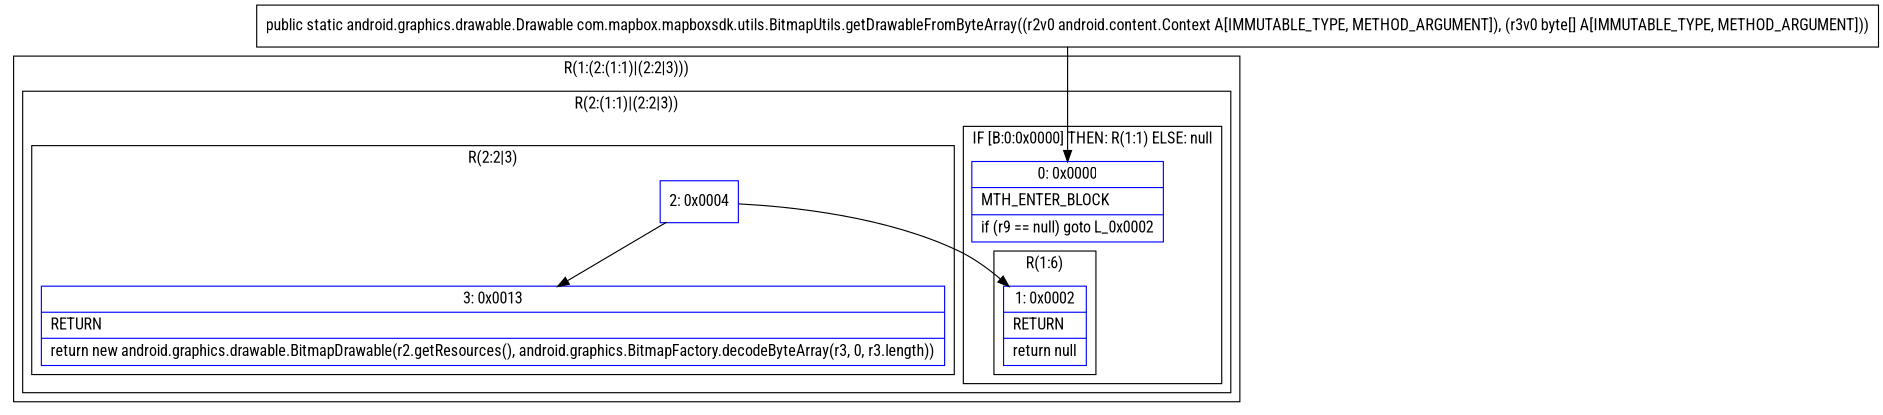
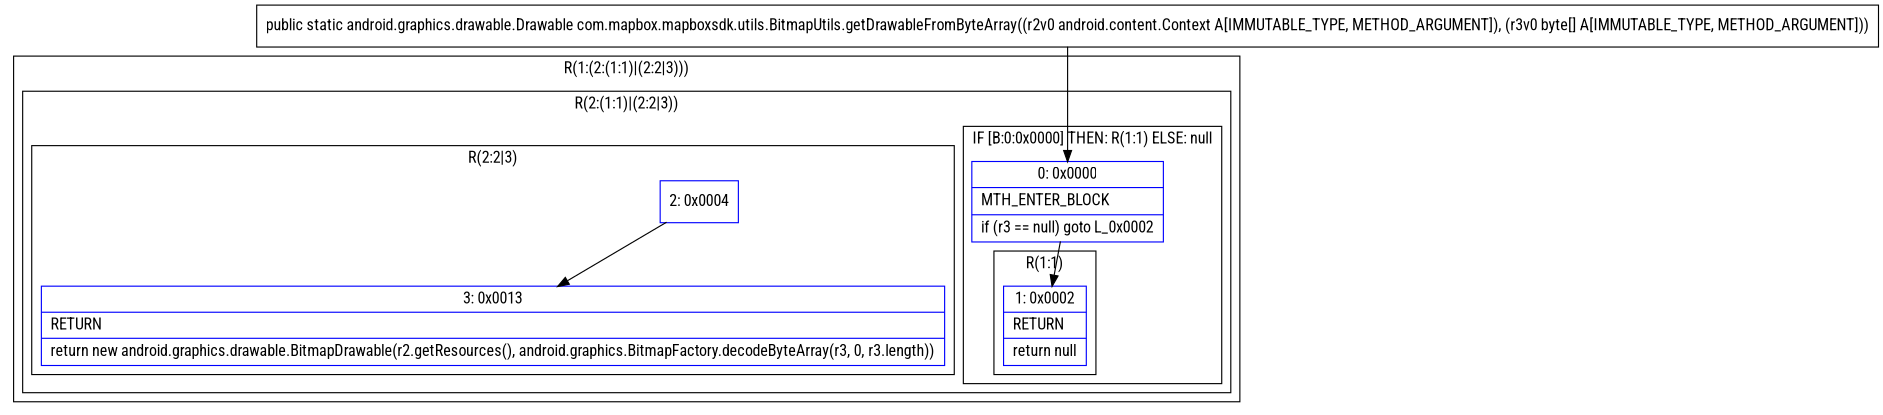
edge "2: 0x0004" -> "1: 0x0002": now "0: 0x0000" -> "1: 0x0002"
node "0: 0x0000": text "if (r9 == null) goto L_0x0002" -> "if (r3 == null) goto L_0x0002"
cluster "R(1:6)": label "R(1:6)" -> "R(1:1)"
